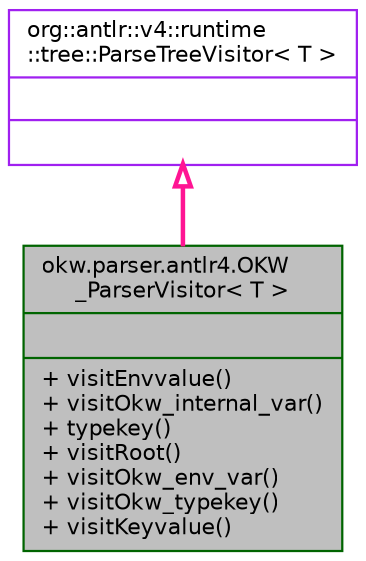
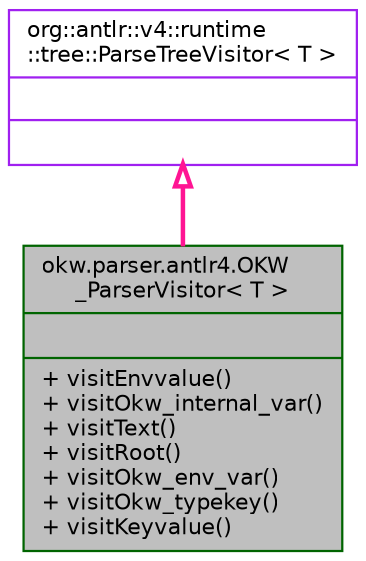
node "okw.parser.antlr4.OKW": text "+ typekey()" -> "+ visitText()"
